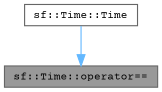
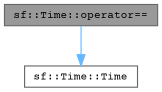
edge "sf::Time::Time" -> "sf::Time::operator==": reversed
